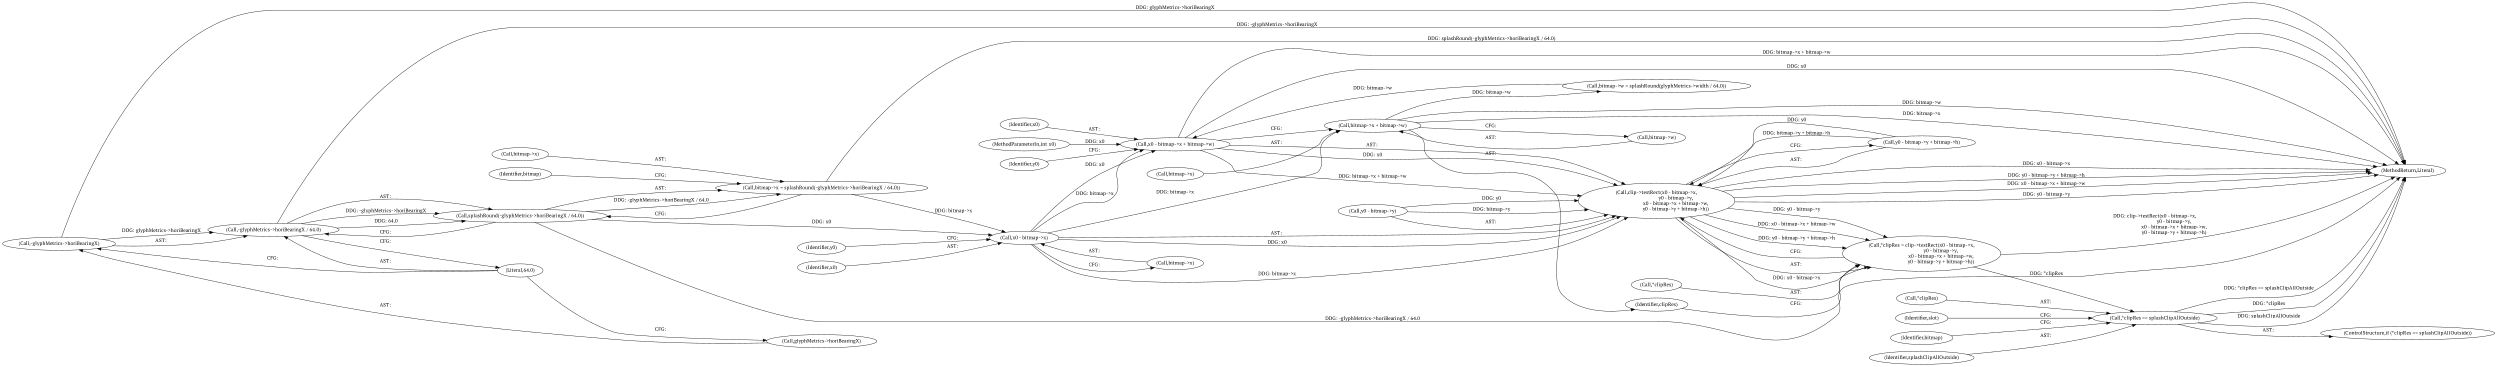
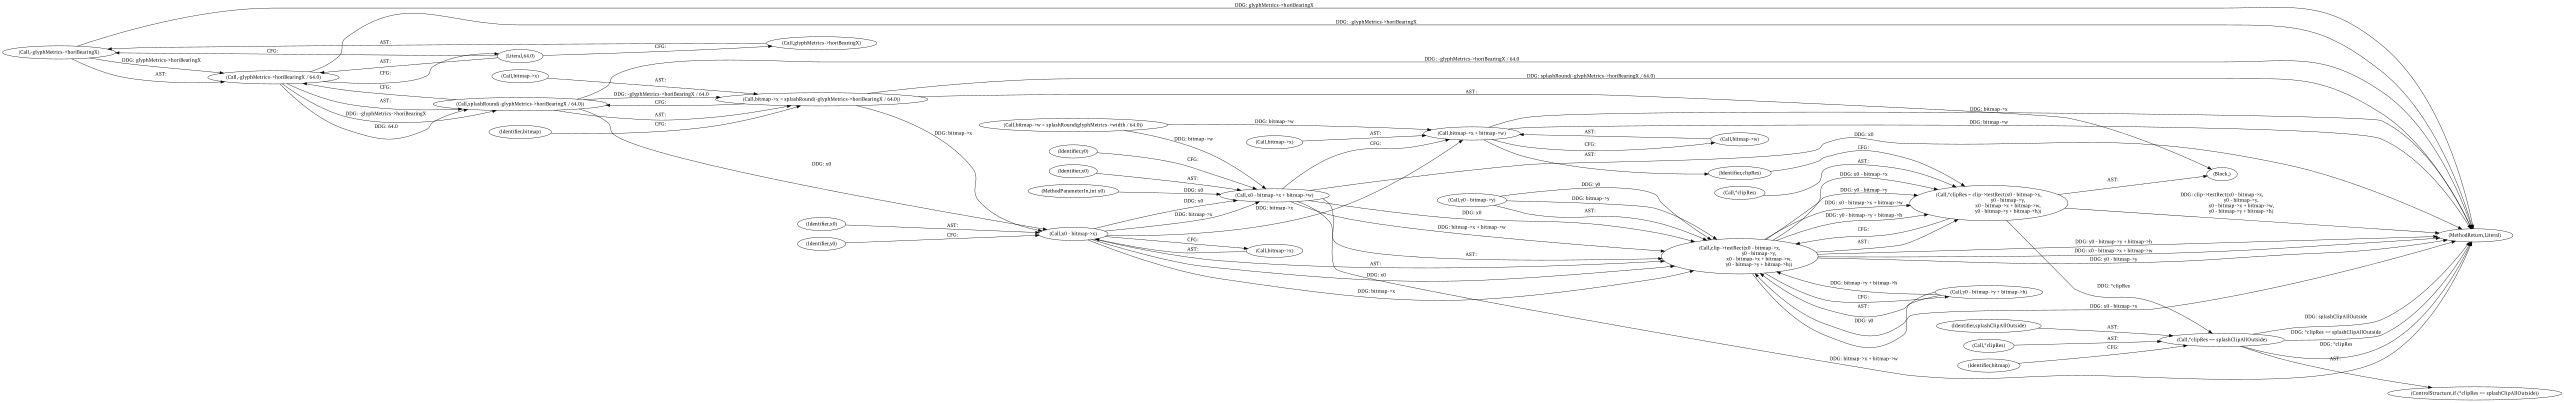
edge "(Call,bitmap->x + bitmap->w)" -> "(Call,bitmap->w = splashRound(glyphMetrics->width / 64.0))": reversed
node "(Block,)": added
node "(Identifier,slot)": removed
